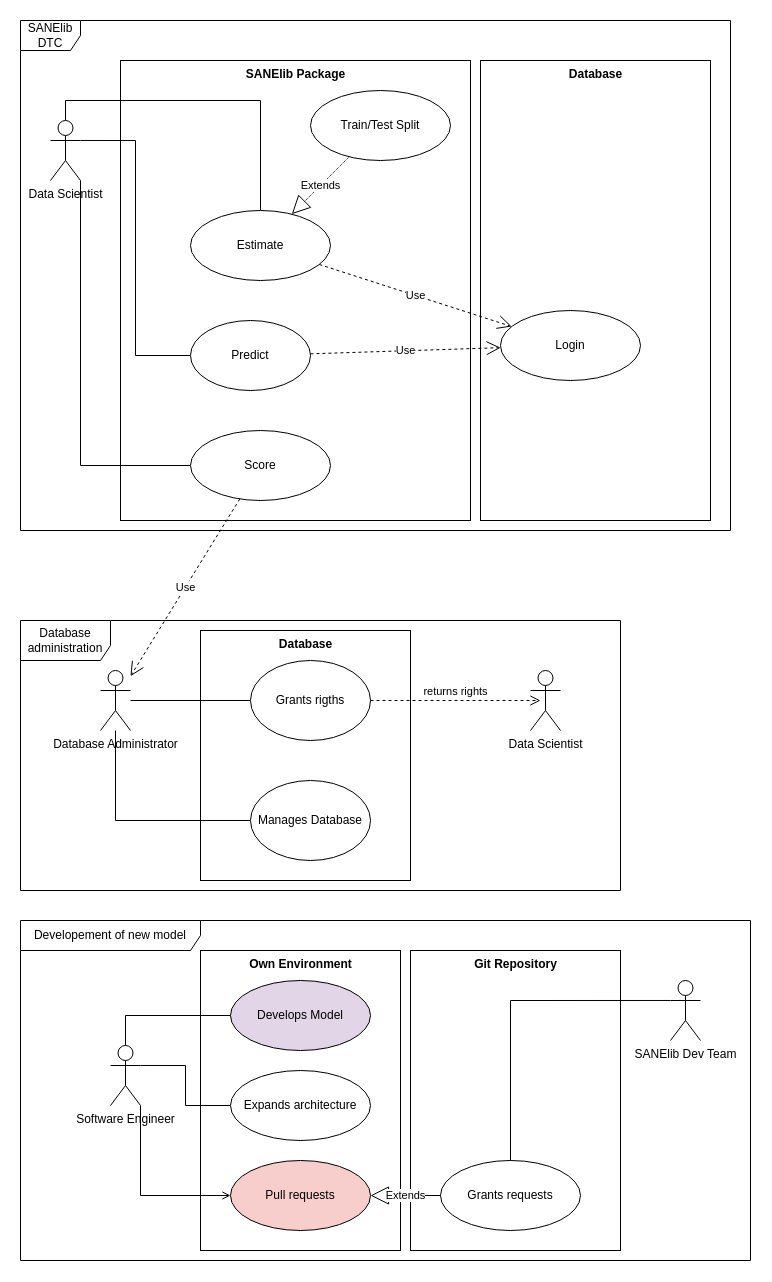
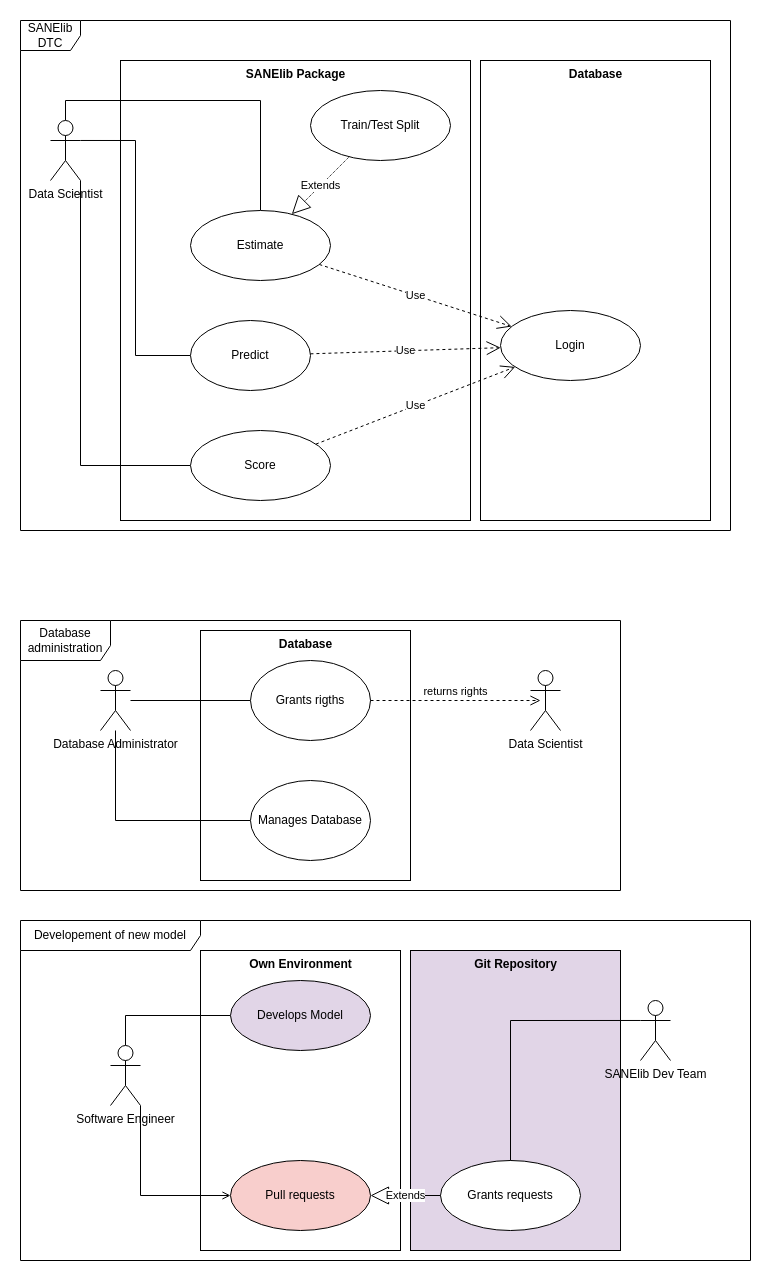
edge "Score" -> "Database Administrator": now "Score" -> "Login"
node "SANElib Dev Team": moved (686, 1011) -> (656, 1031)
edge "Software Engineer" -- "Expands architecture": removed
node "Git Repository": fillcolor #ffffff -> #e1d5e7
node "Expands architecture": removed
